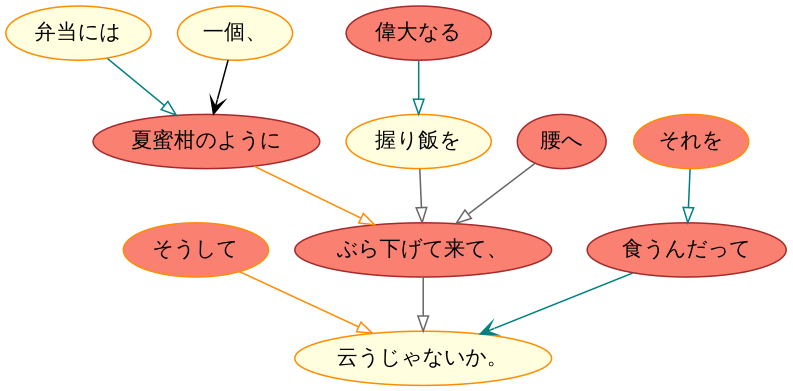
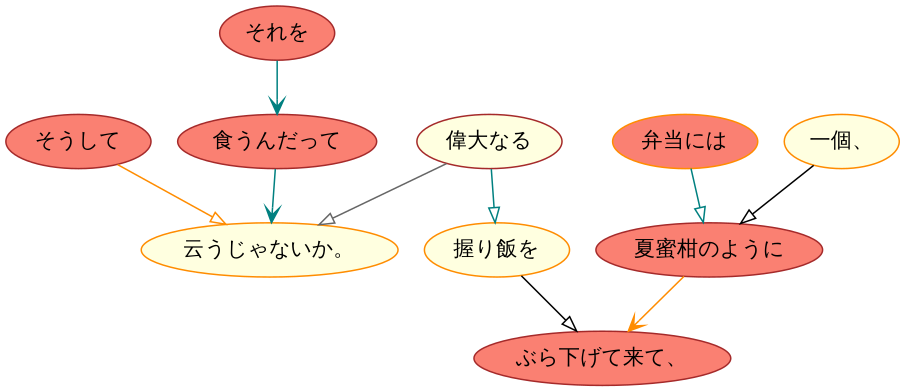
node "弁当には": fillcolor lightyellow -> salmon
node "偉大なる": fillcolor salmon -> lightyellow
edge "一個、" -> "夏蜜柑のように": arrowhead vee -> onormal
node "腰へ": removed
node "それを": color darkorange -> brown
edge "握り飯を" -> "ぶら下げて来て、": color gray40 -> black
edge "それを" -> "食うんだって": arrowhead onormal -> vee
edge "夏蜜柑のように" -> "ぶら下げて来て、": arrowhead onormal -> vee
node "そうして": color darkorange -> brown
edge "ぶら下げて来て、" -> "云うじゃないか。": now "偉大なる" -> "云うじゃないか。"
